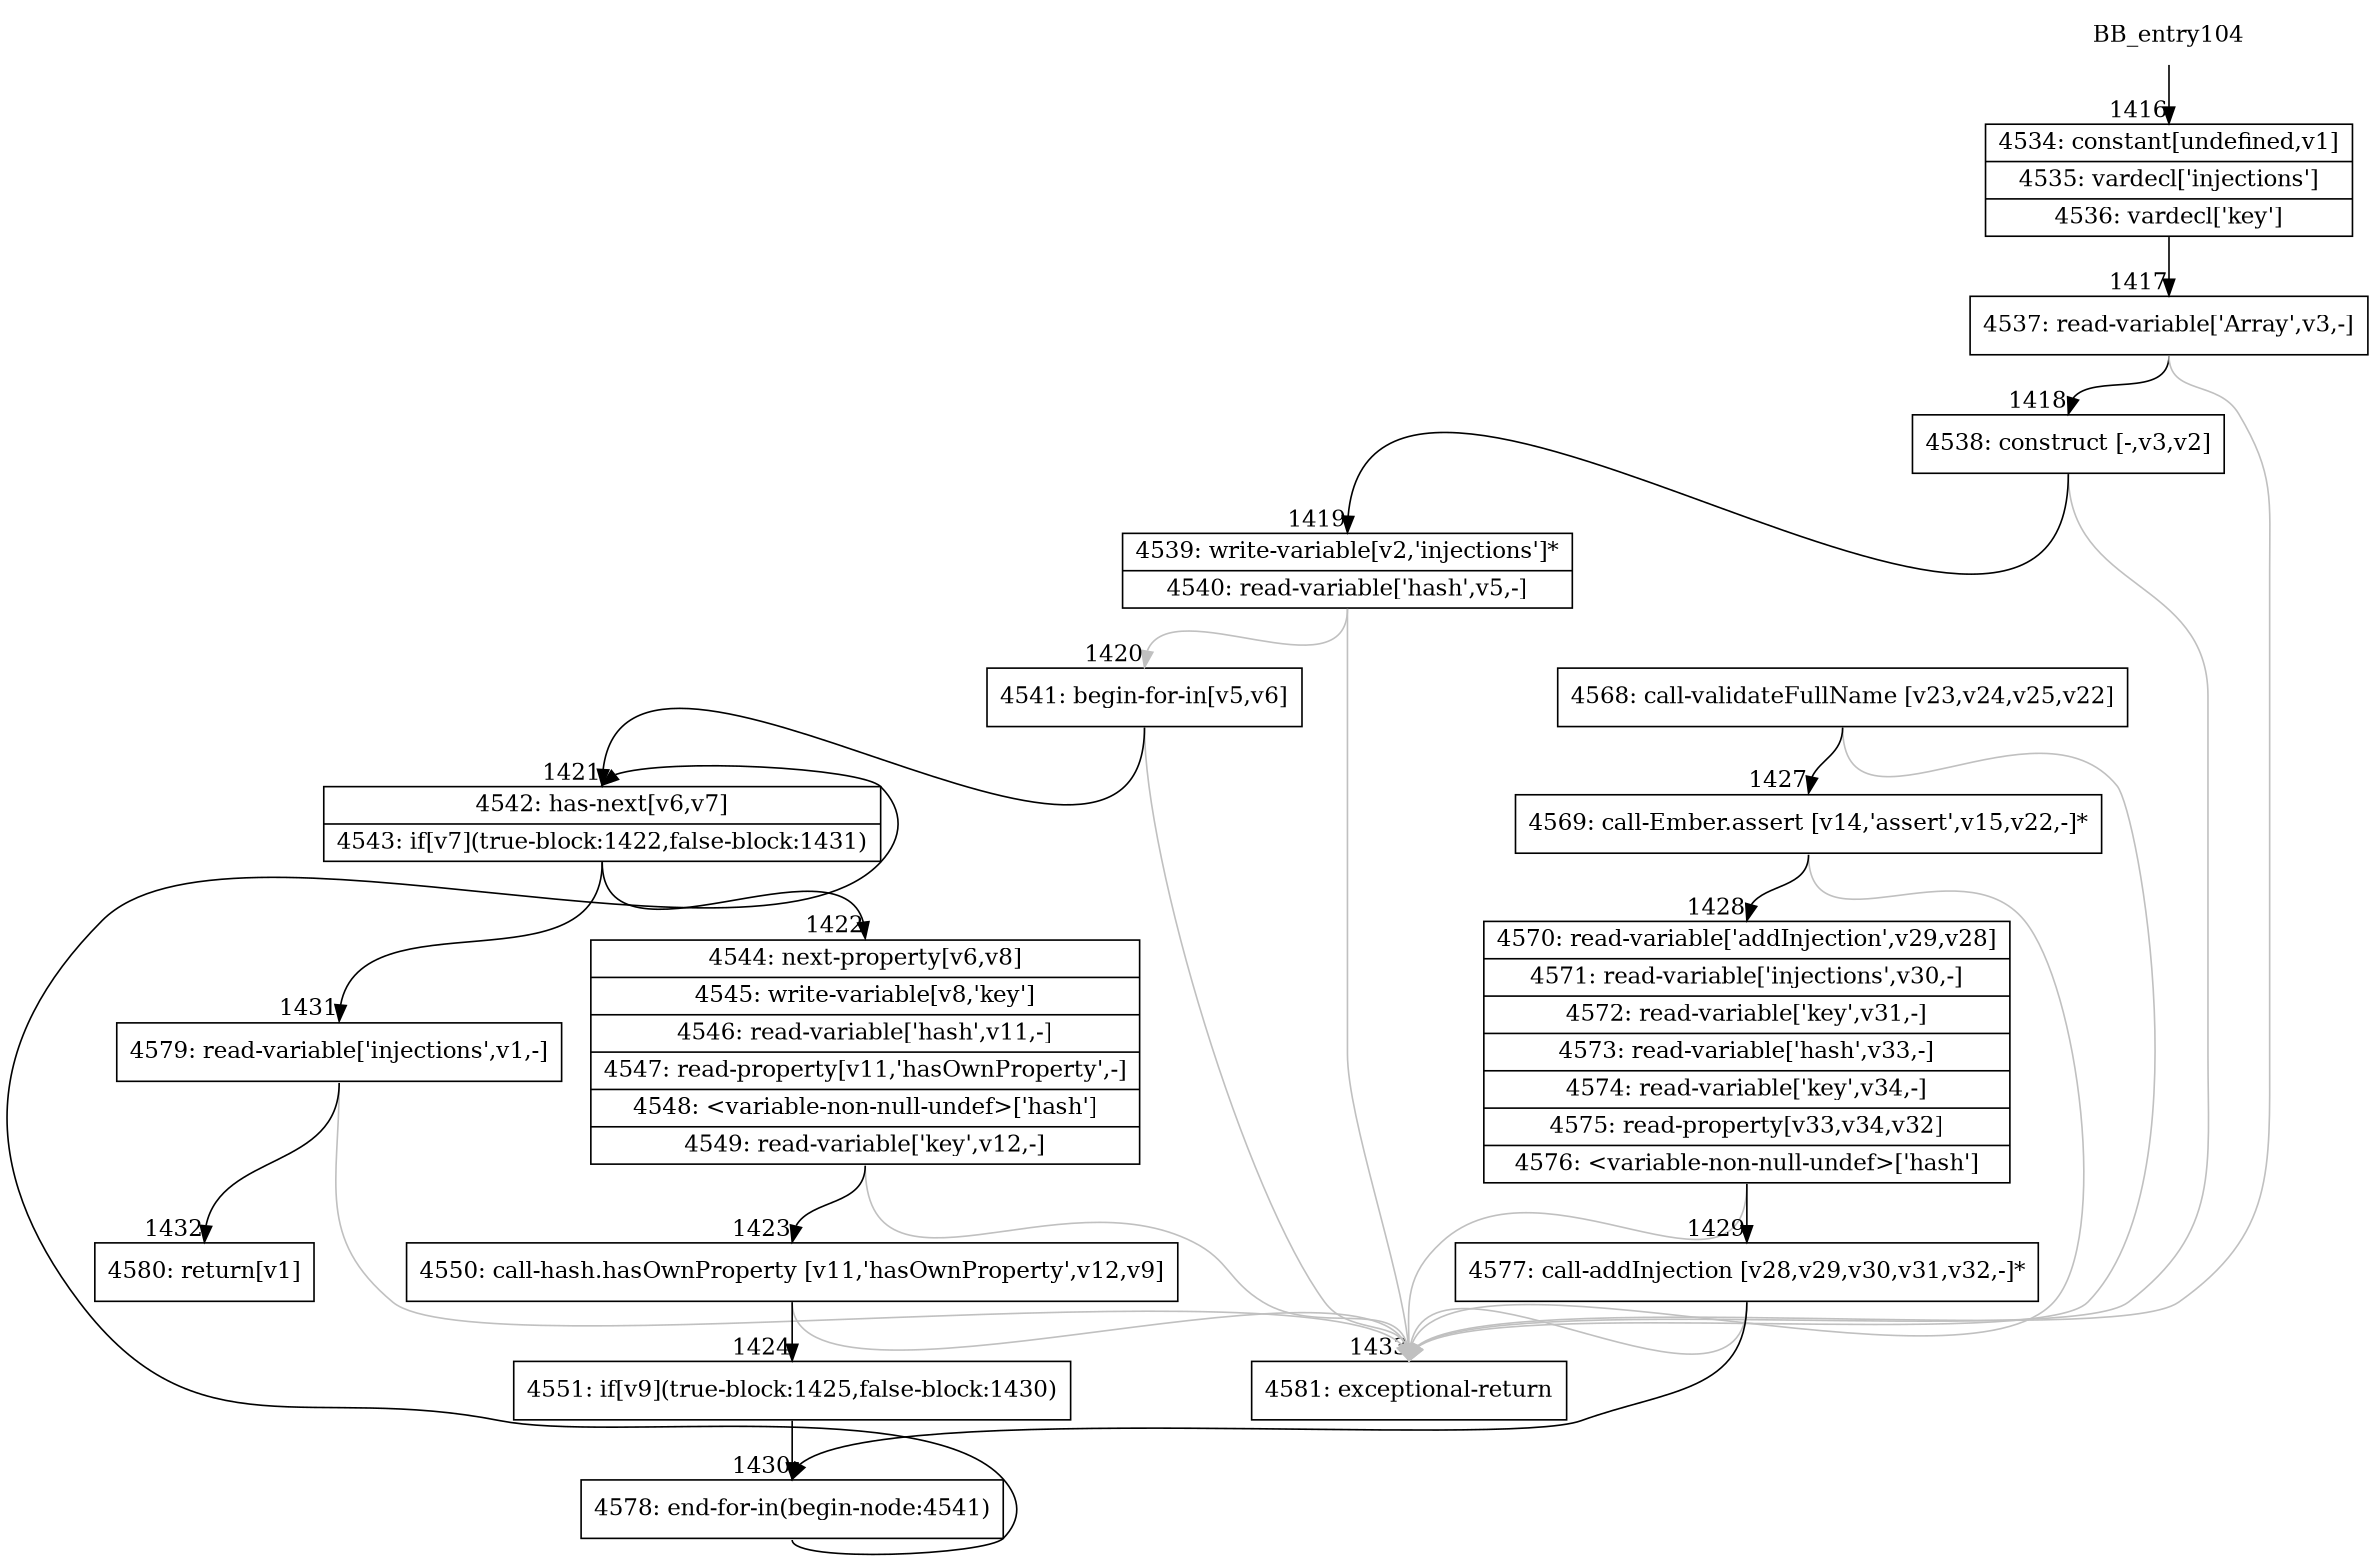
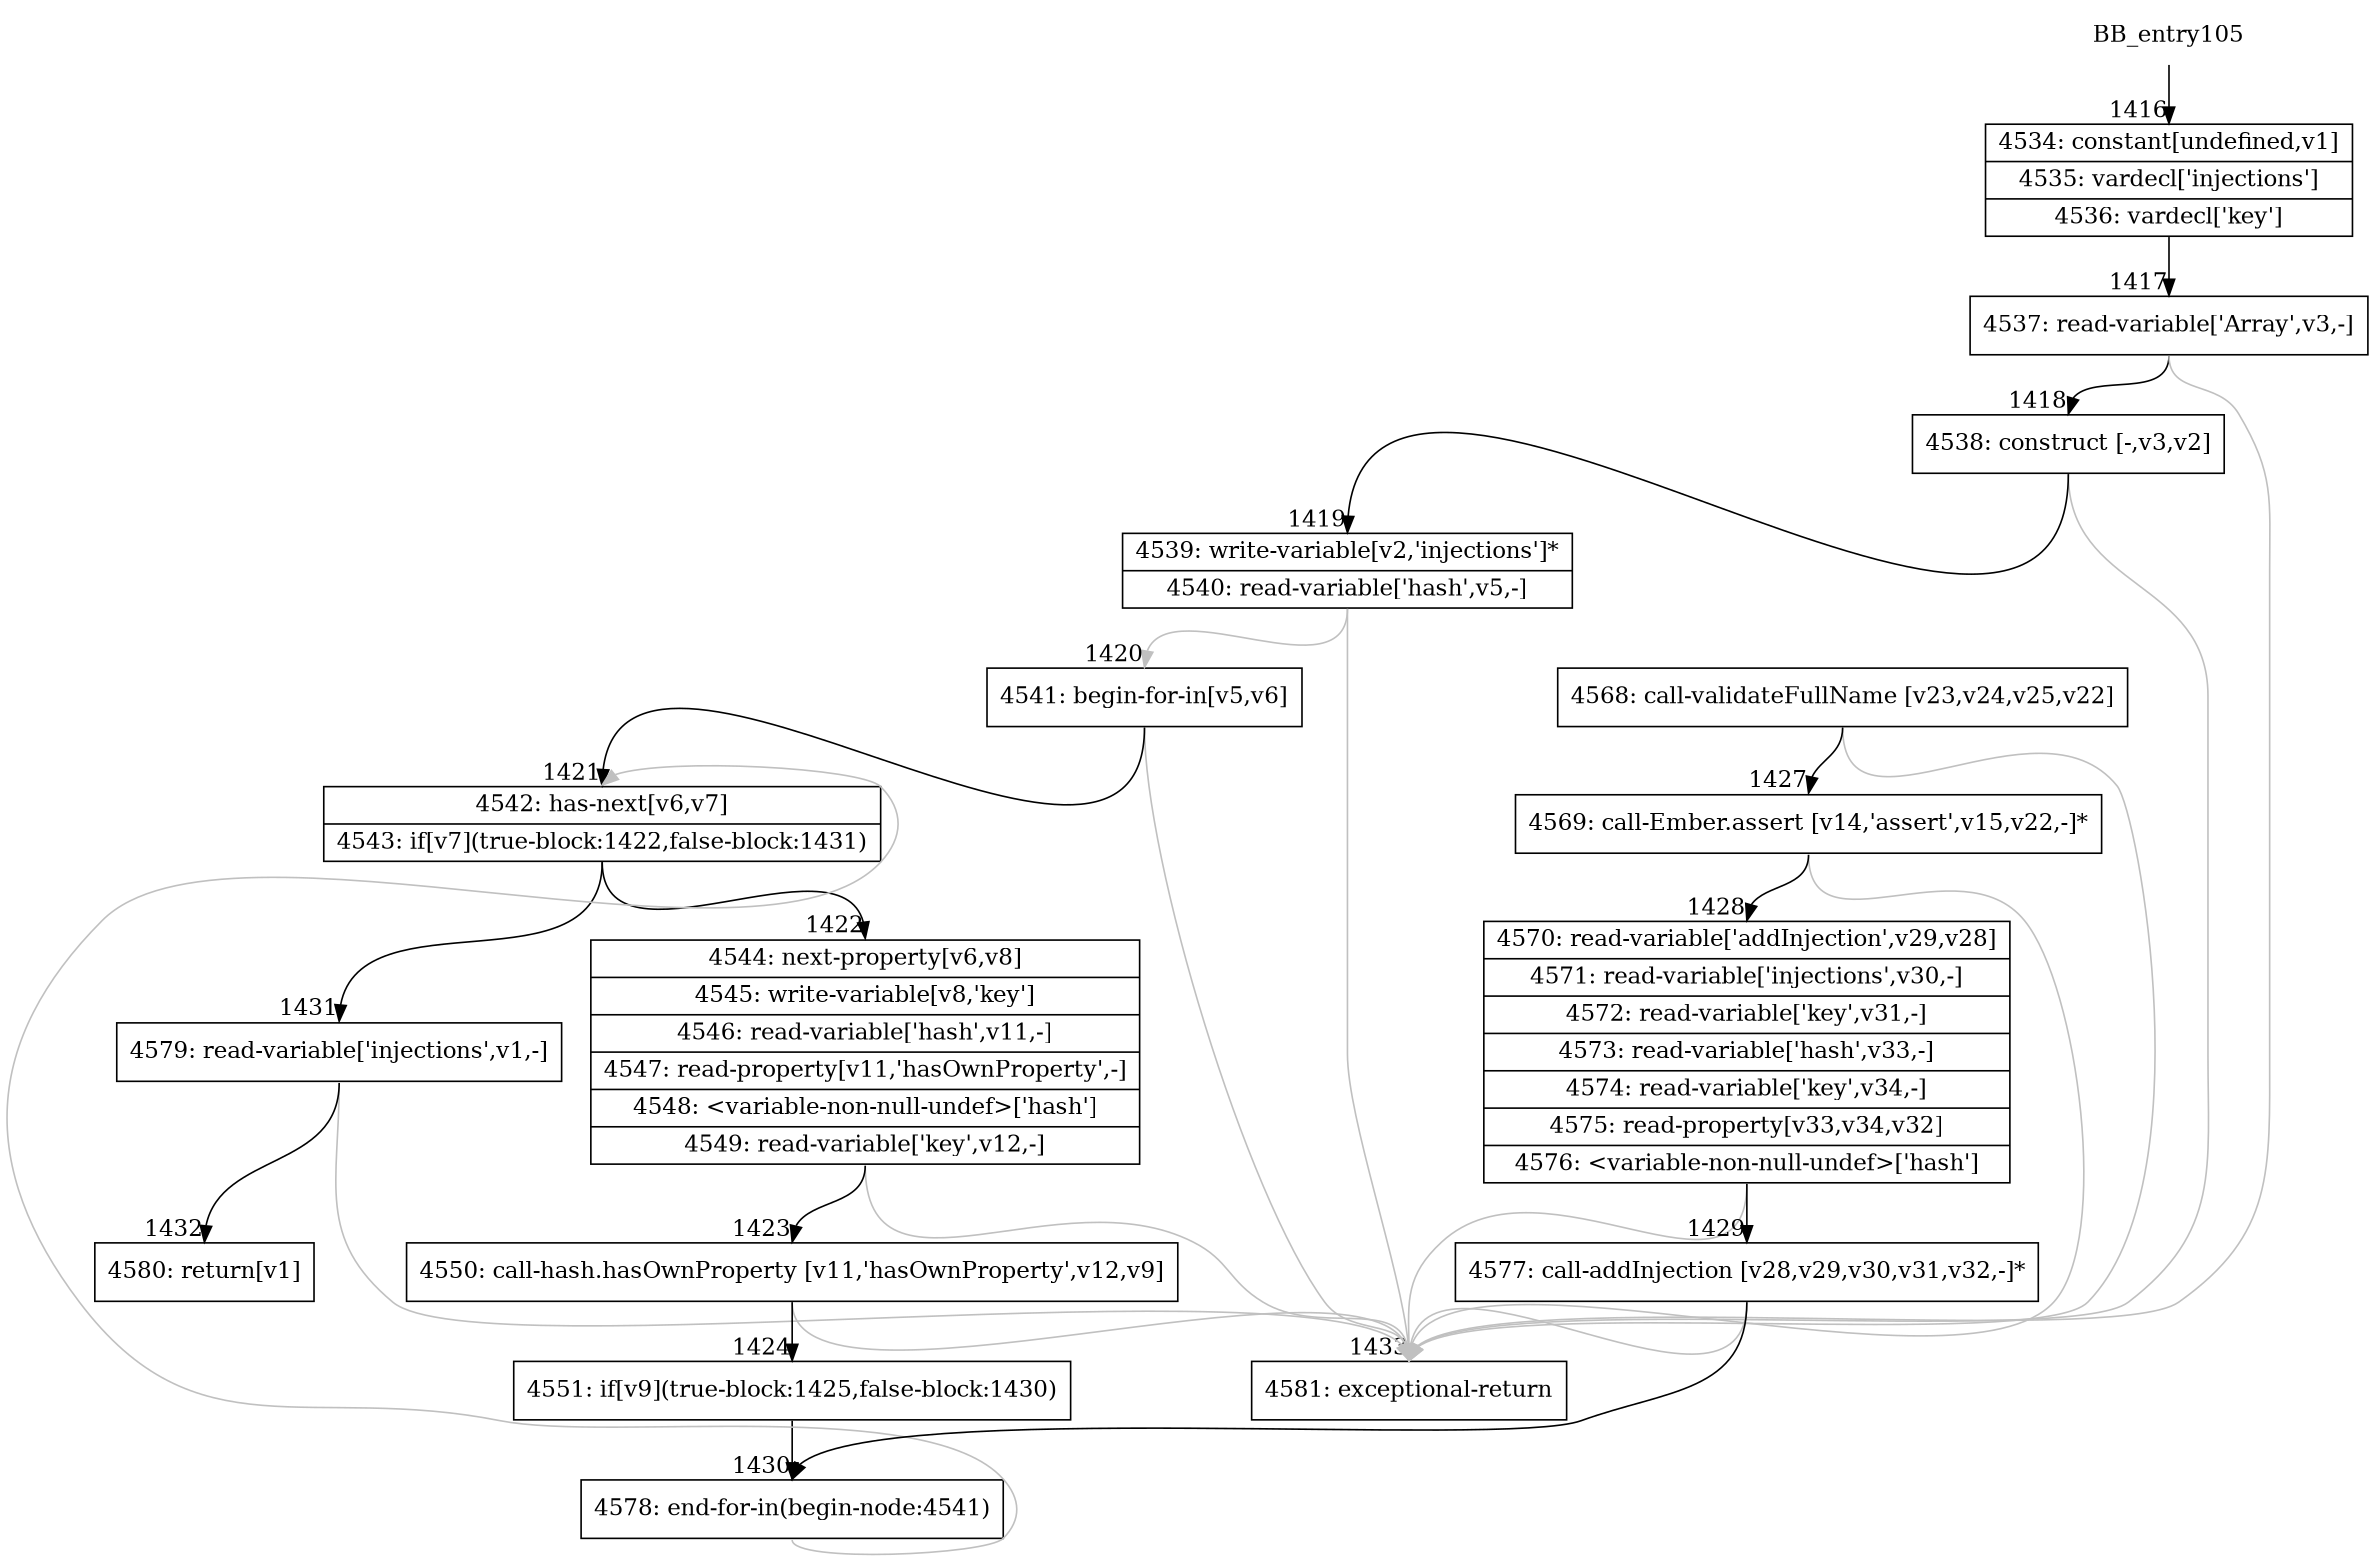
node "BB_entry104": label "BB_entry104" -> "BB_entry105"
edge "4578: end-for-in(begin-node:4541)" -> "4542: has-next[v6,v7]": color black -> gray
